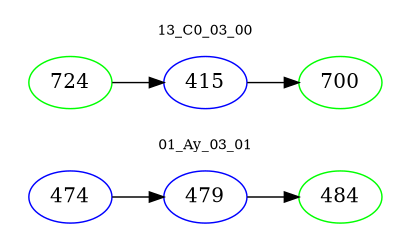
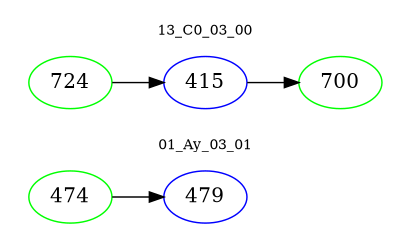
node "474": color blue -> green
node "484": removed
